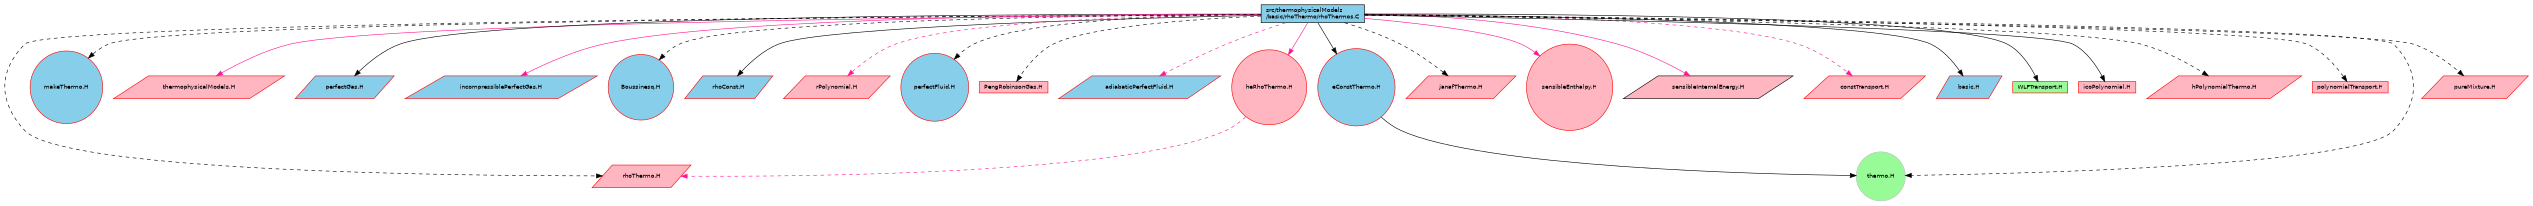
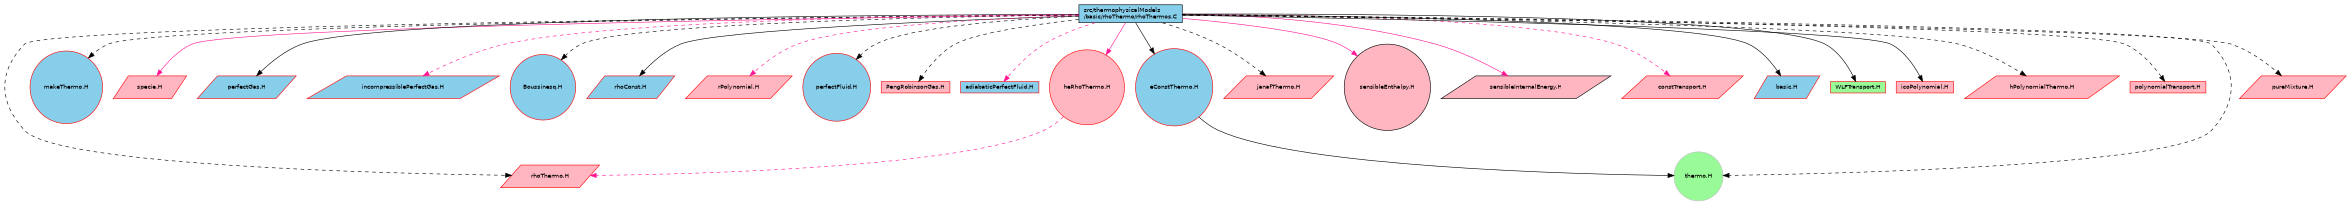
edge "src/thermophysicalModels /basic/rhoThermo/rhoThermos.C" -> "incompressiblePerfectGas.H": style solid -> dashed
node "thermophysicalModels.H": label "thermophysicalModels.H" -> "specie.H"
node "adiabaticPerfectFluid.H": shape parallelogram -> box
node "sensibleEnthalpy.H": color red -> black
